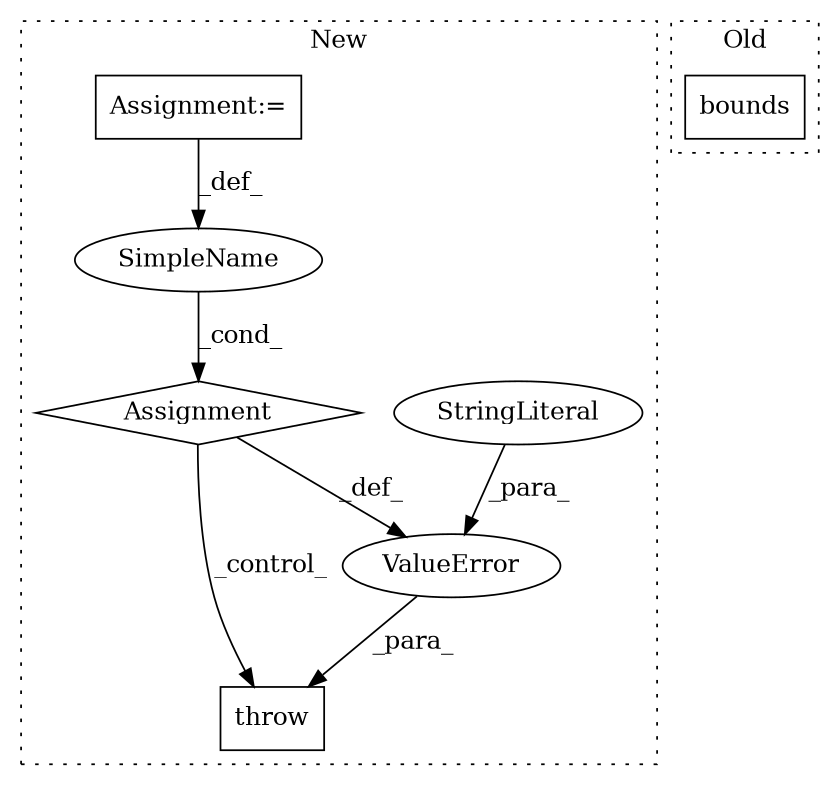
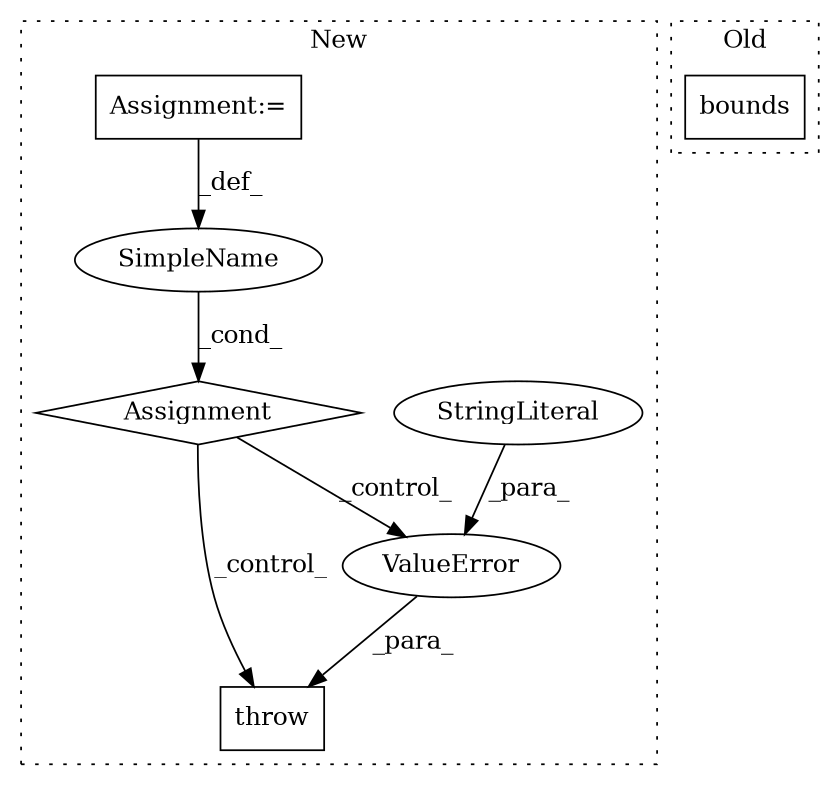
edge "Assignment" -> "ValueError": label "_def_" -> "_control_"
